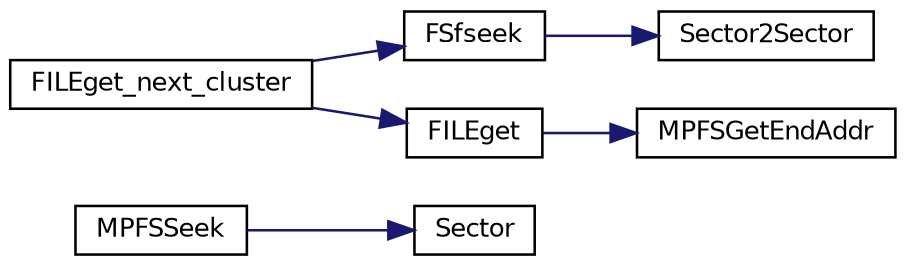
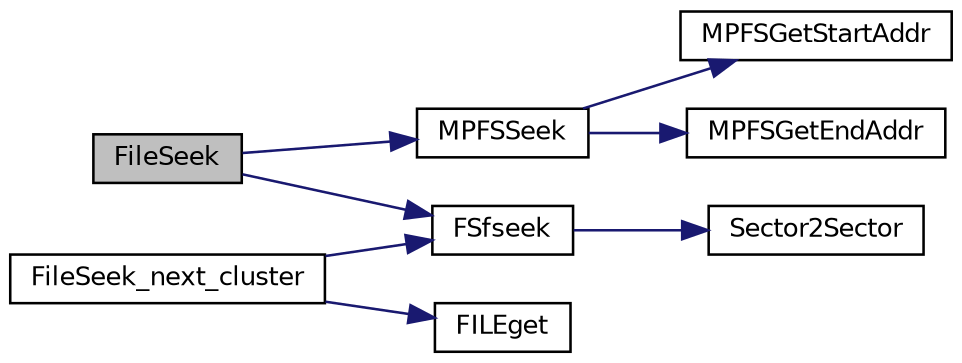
node "FILEget_next_cluster": label "FILEget_next_cluster" -> "FileSeek_next_cluster"
edge "FILEget" -> "MPFSGetEndAddr": now "MPFSSeek" -> "MPFSGetEndAddr"
node "FileSeek": added
node "Sector": label "Sector" -> "MPFSGetStartAddr"
